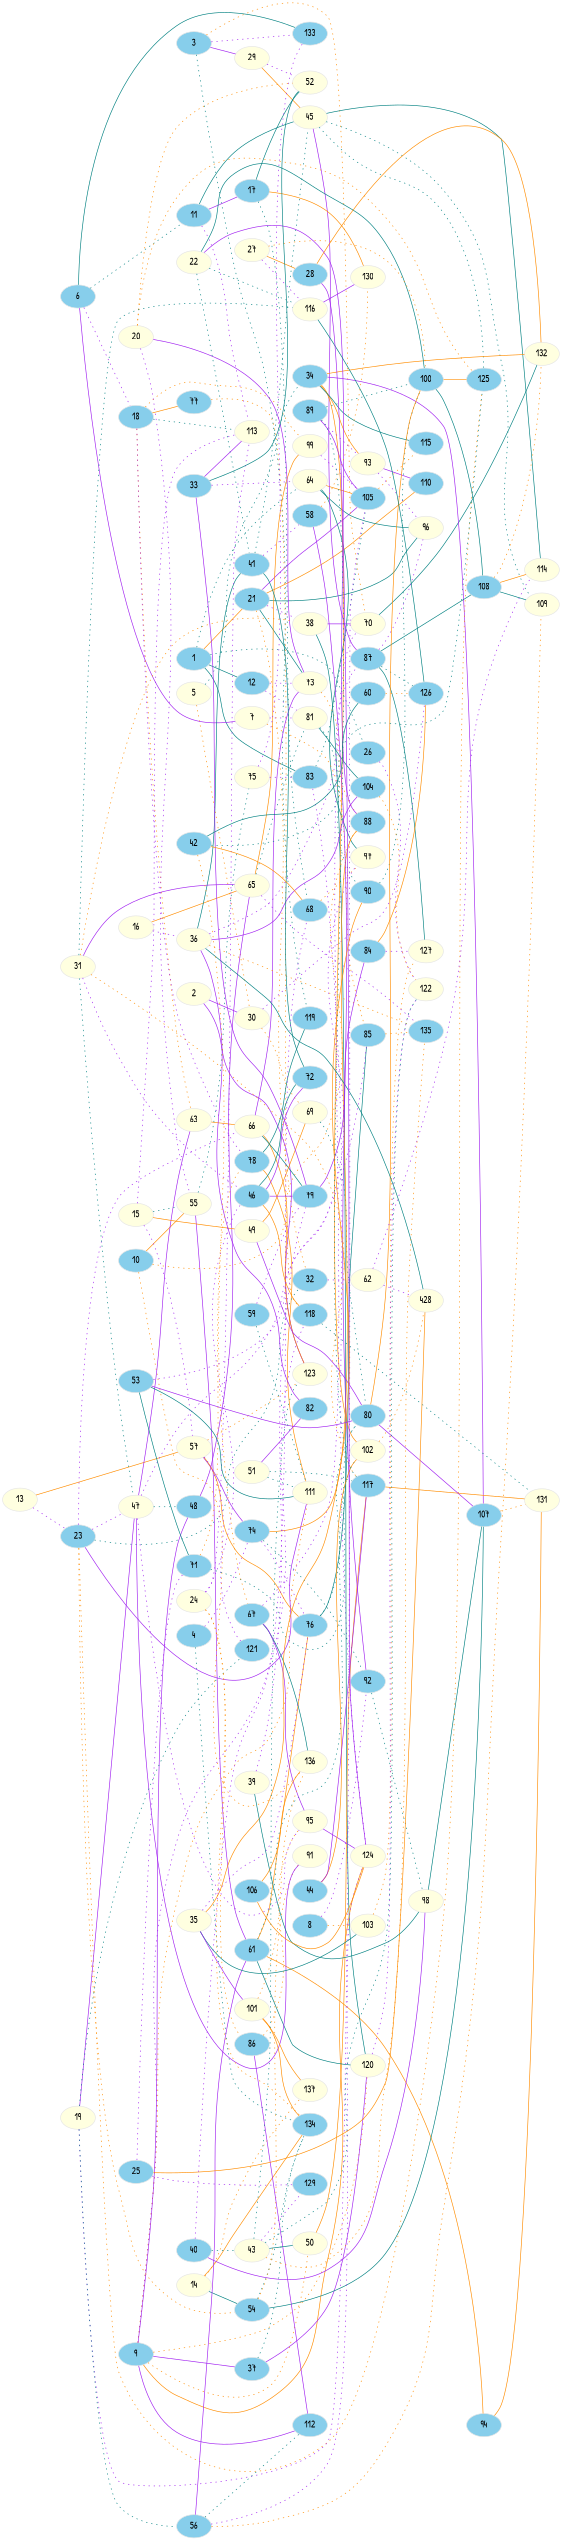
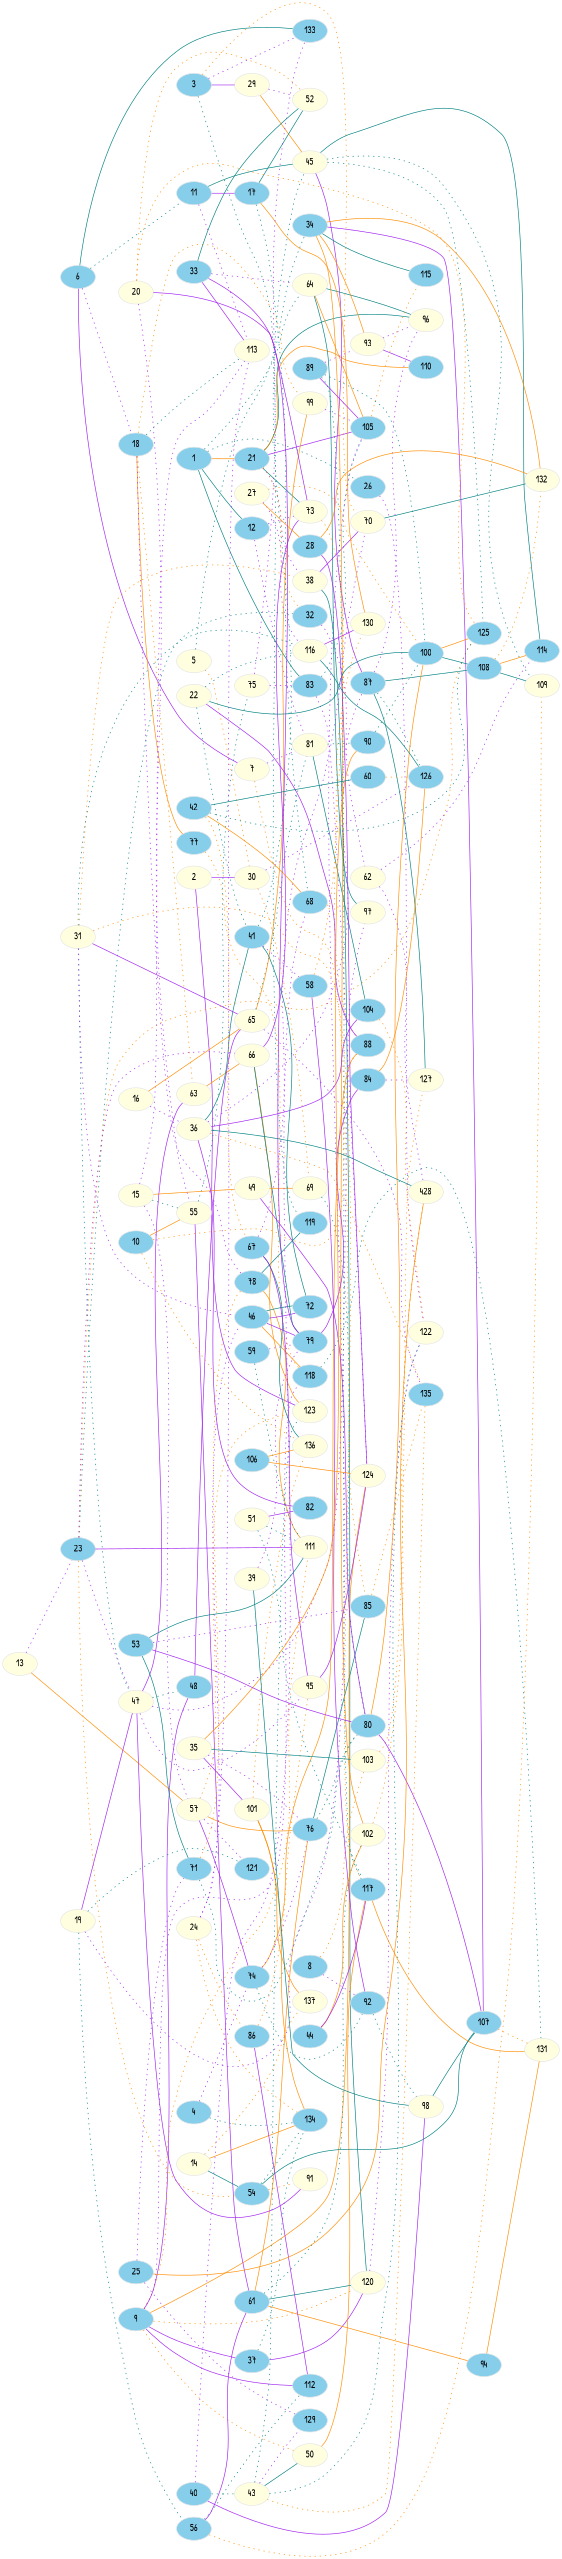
node "114": fillcolor lightyellow -> skyblue
edge "124" -- "56": removed
